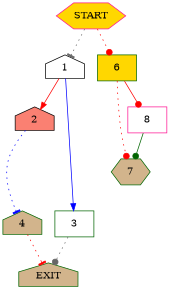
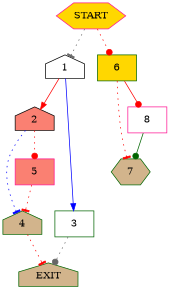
edge "6" -> "7": arrowhead dot -> tee
node "5": added
